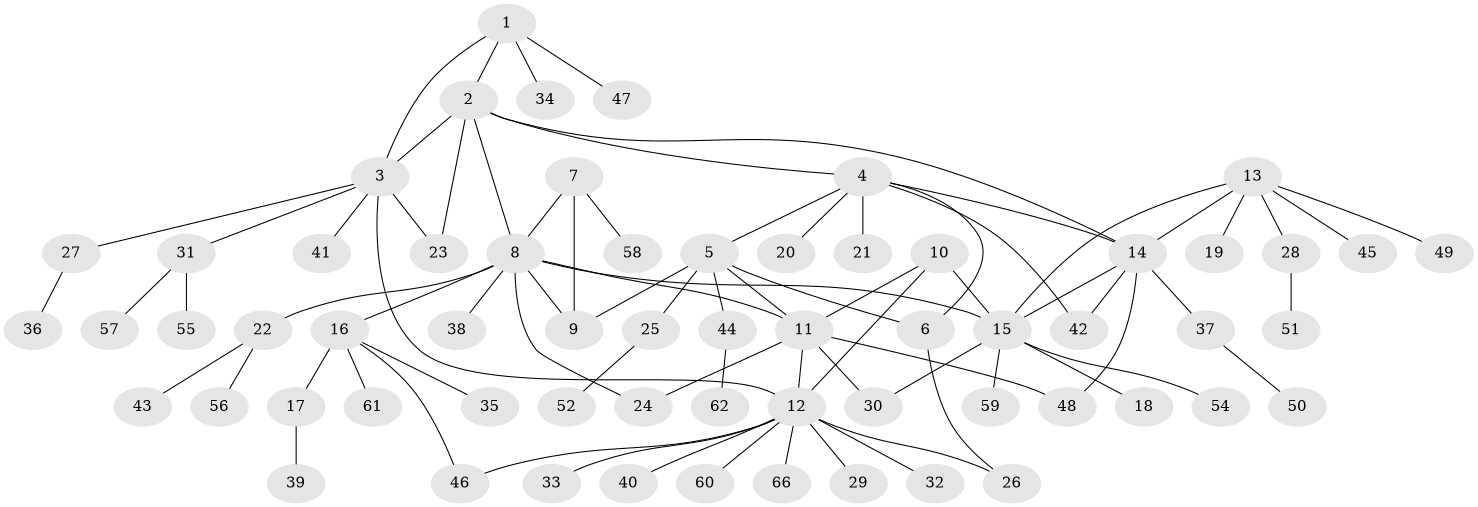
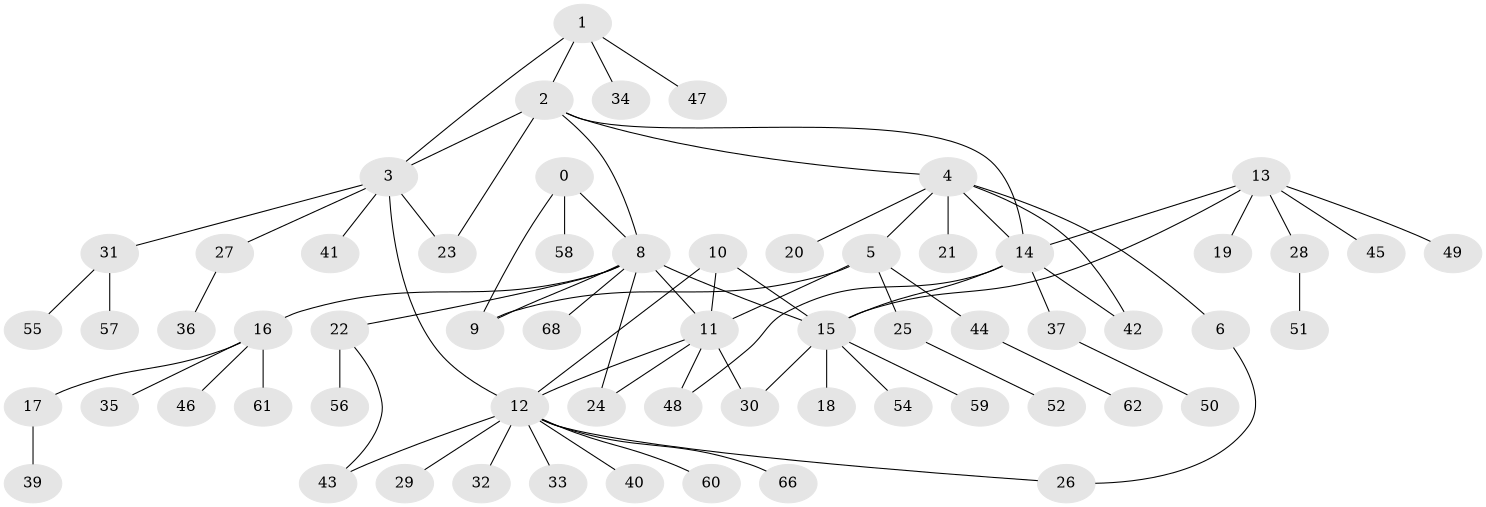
node "7": label "7" -> "0"
edge "5" -- "6": removed
node "38": label "38" -> "68"
edge "12" -- "46": now "12" -- "43"
